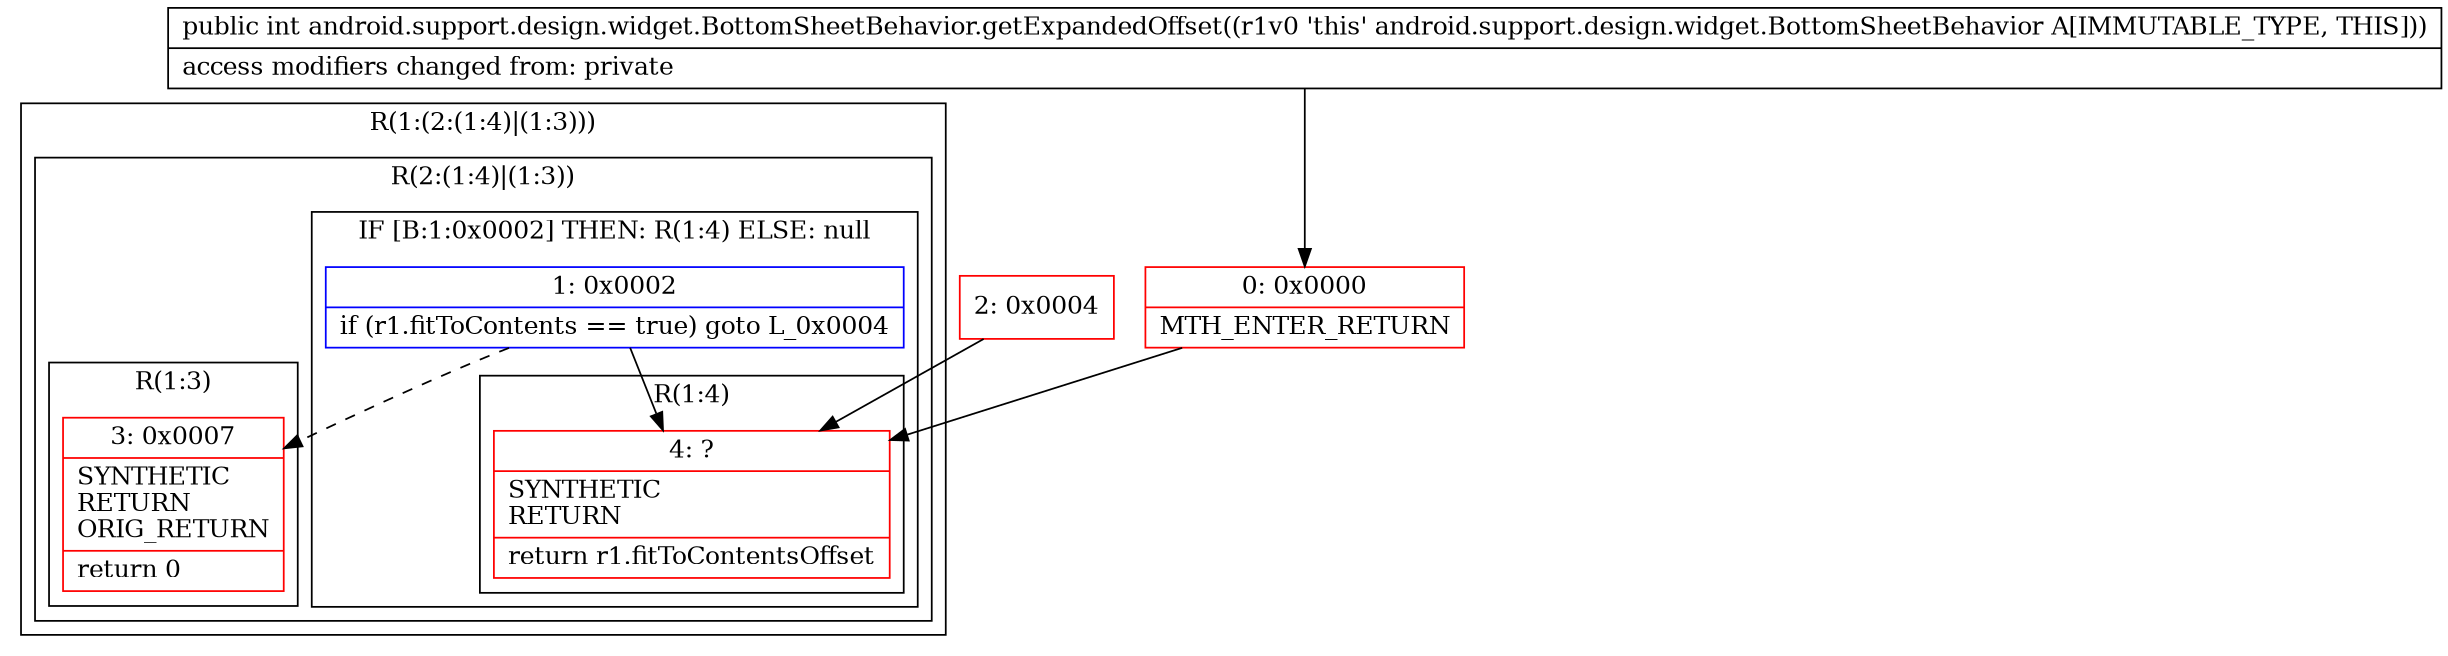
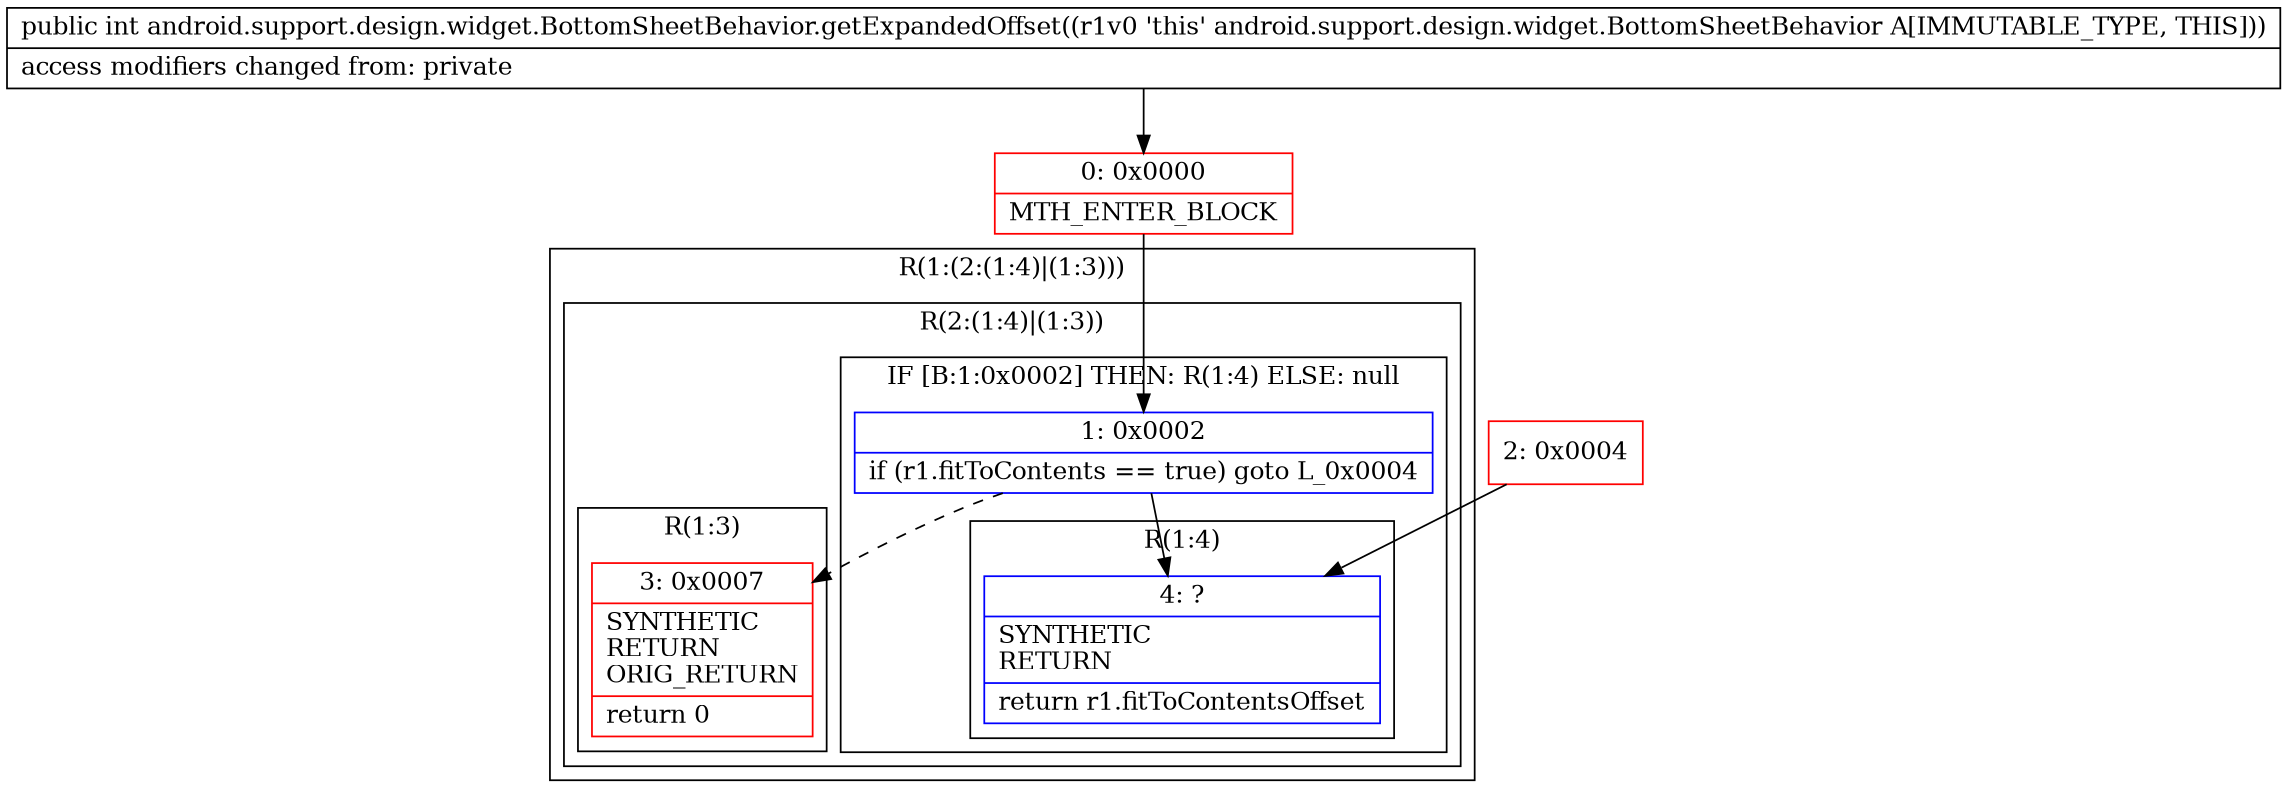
node "0: 0x0000": text "MTH_ENTER_RETURN" -> "MTH_ENTER_BLOCK"
edge "0: 0x0000" -> "4: ?": now "0: 0x0000" -> "1: 0x0002"
node "4: ?": color red -> blue
